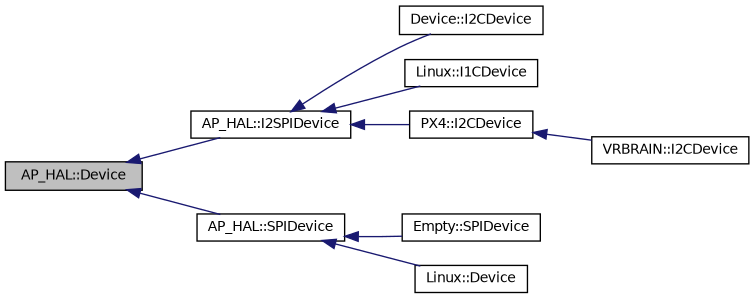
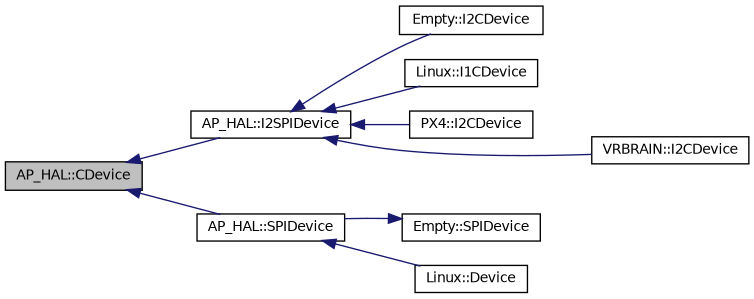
node "Device::I2CDevice": label "Device::I2CDevice" -> "Empty::I2CDevice"
edge "VRBRAIN::I2CDevice" -> "PX4::I2CDevice": now "VRBRAIN::I2CDevice" -> "AP_HAL::I2SPIDevice"
node "AP_HAL::Device": label "AP_HAL::Device" -> "AP_HAL::CDevice"
edge "Empty::SPIDevice" -> "AP_HAL::SPIDevice": reversed
